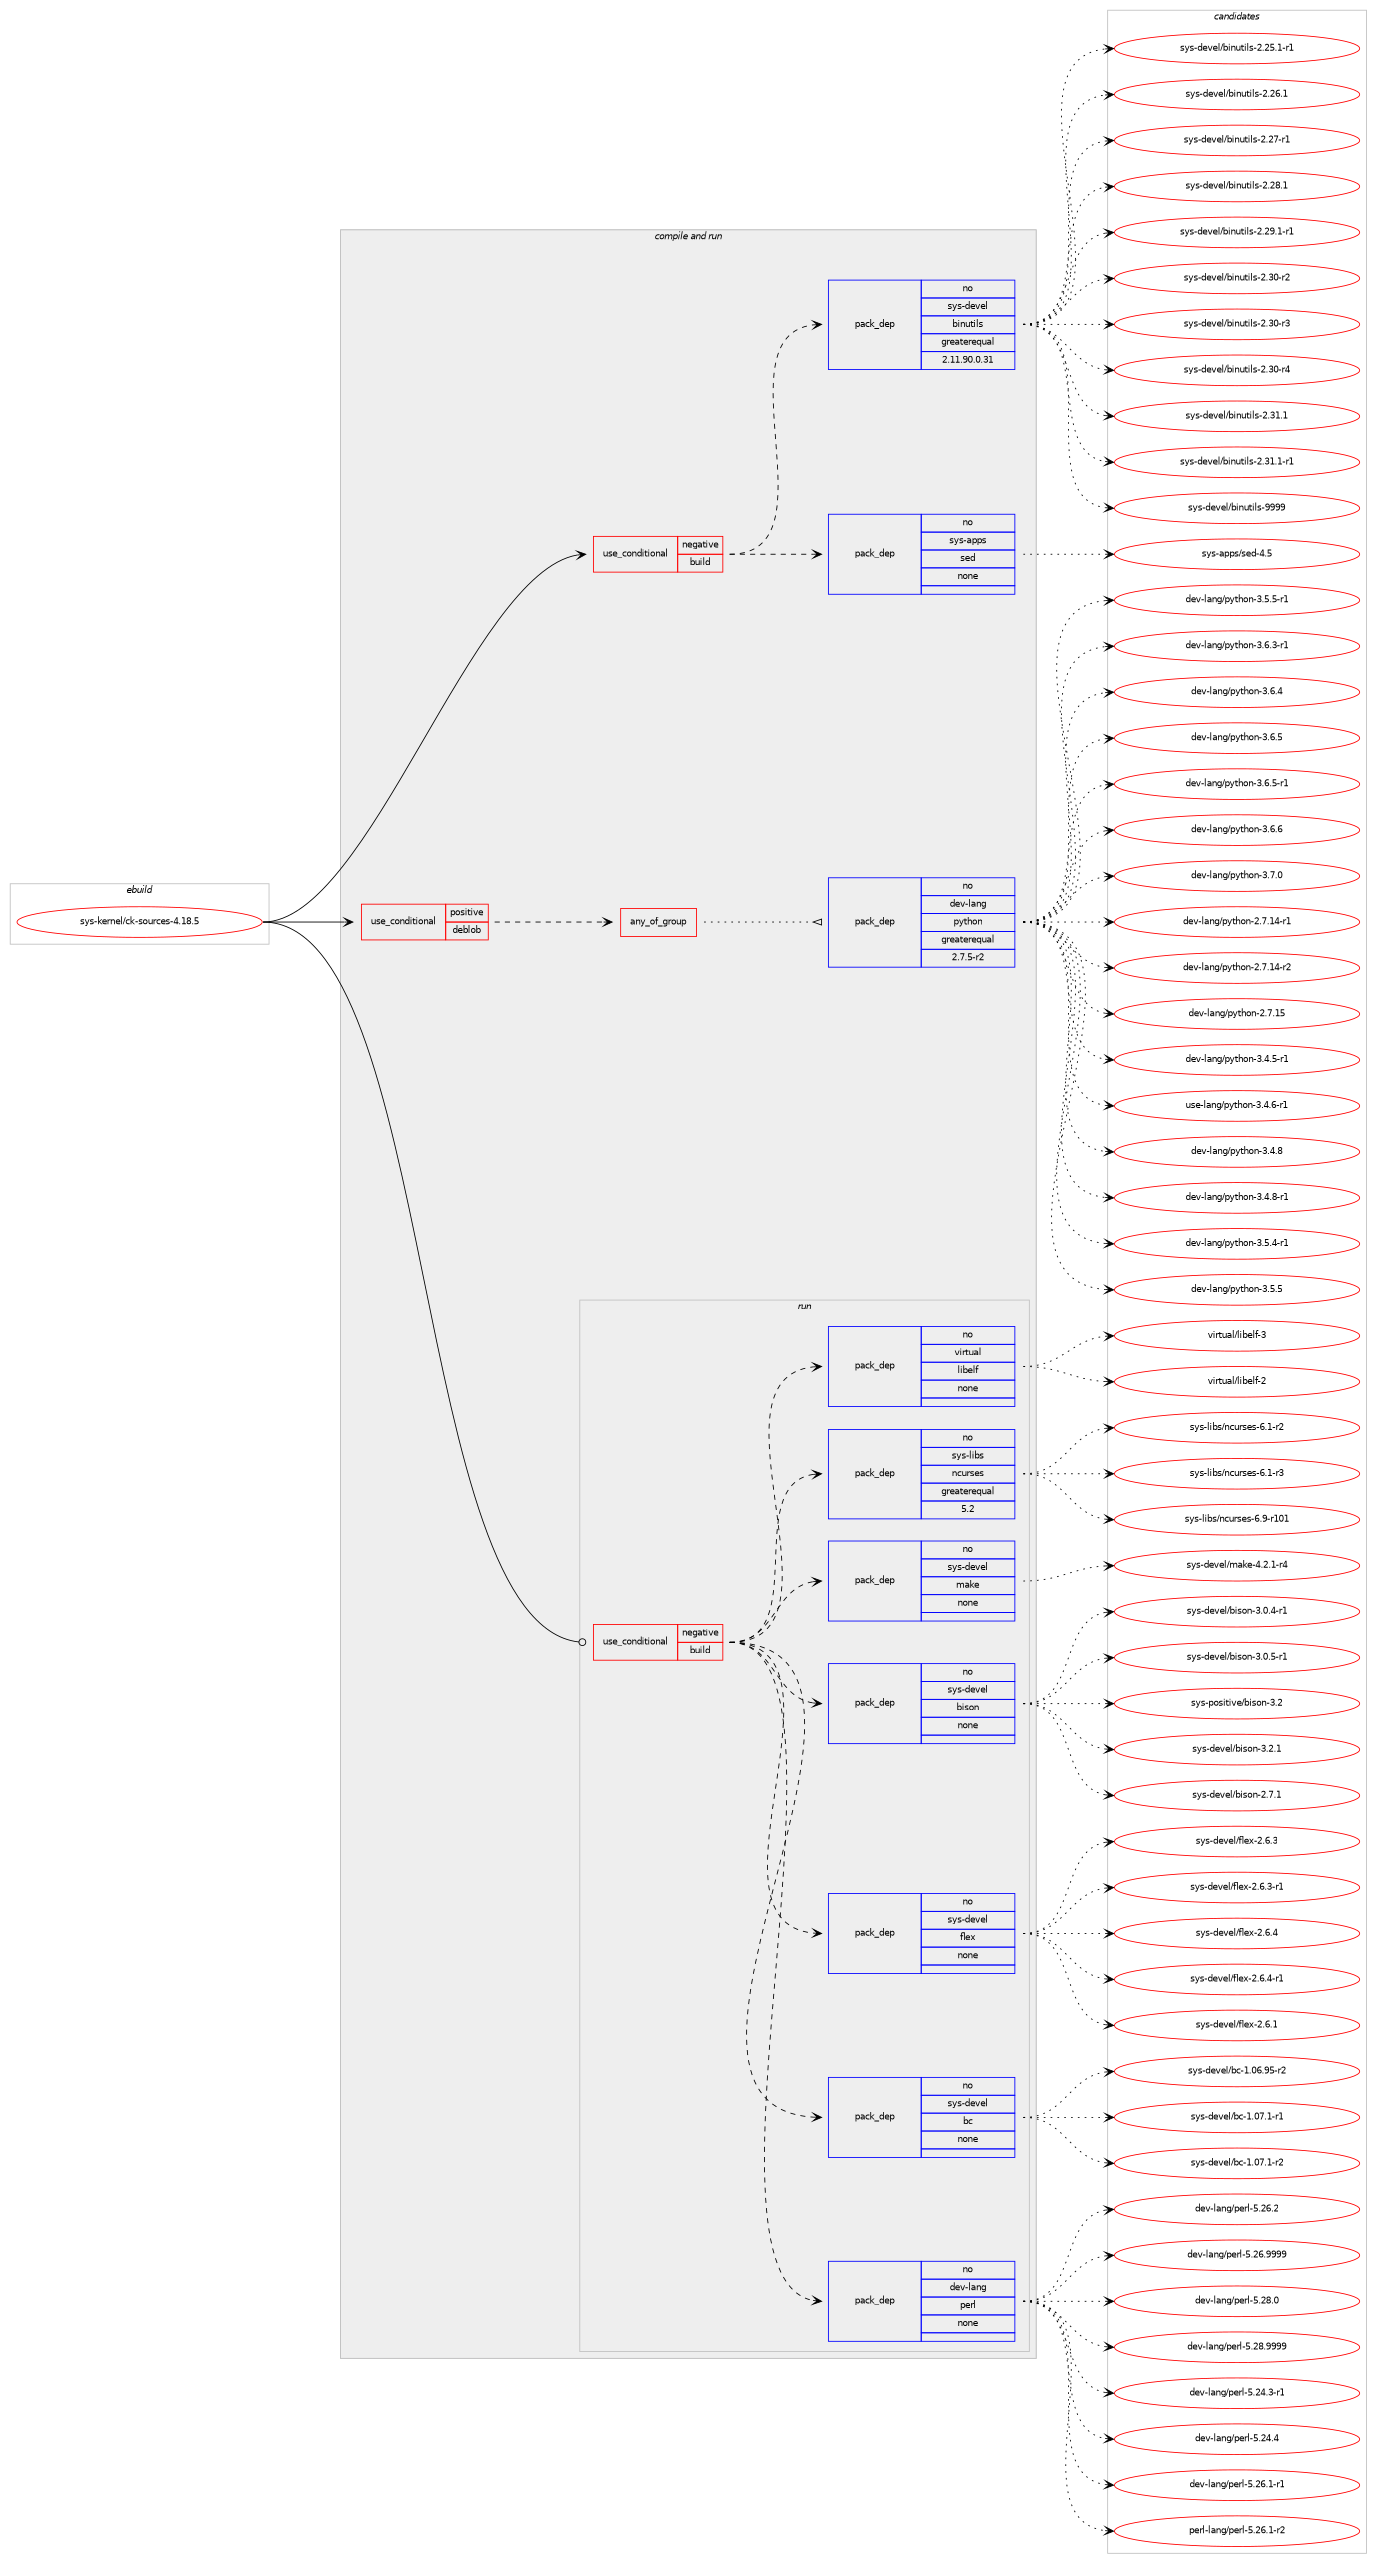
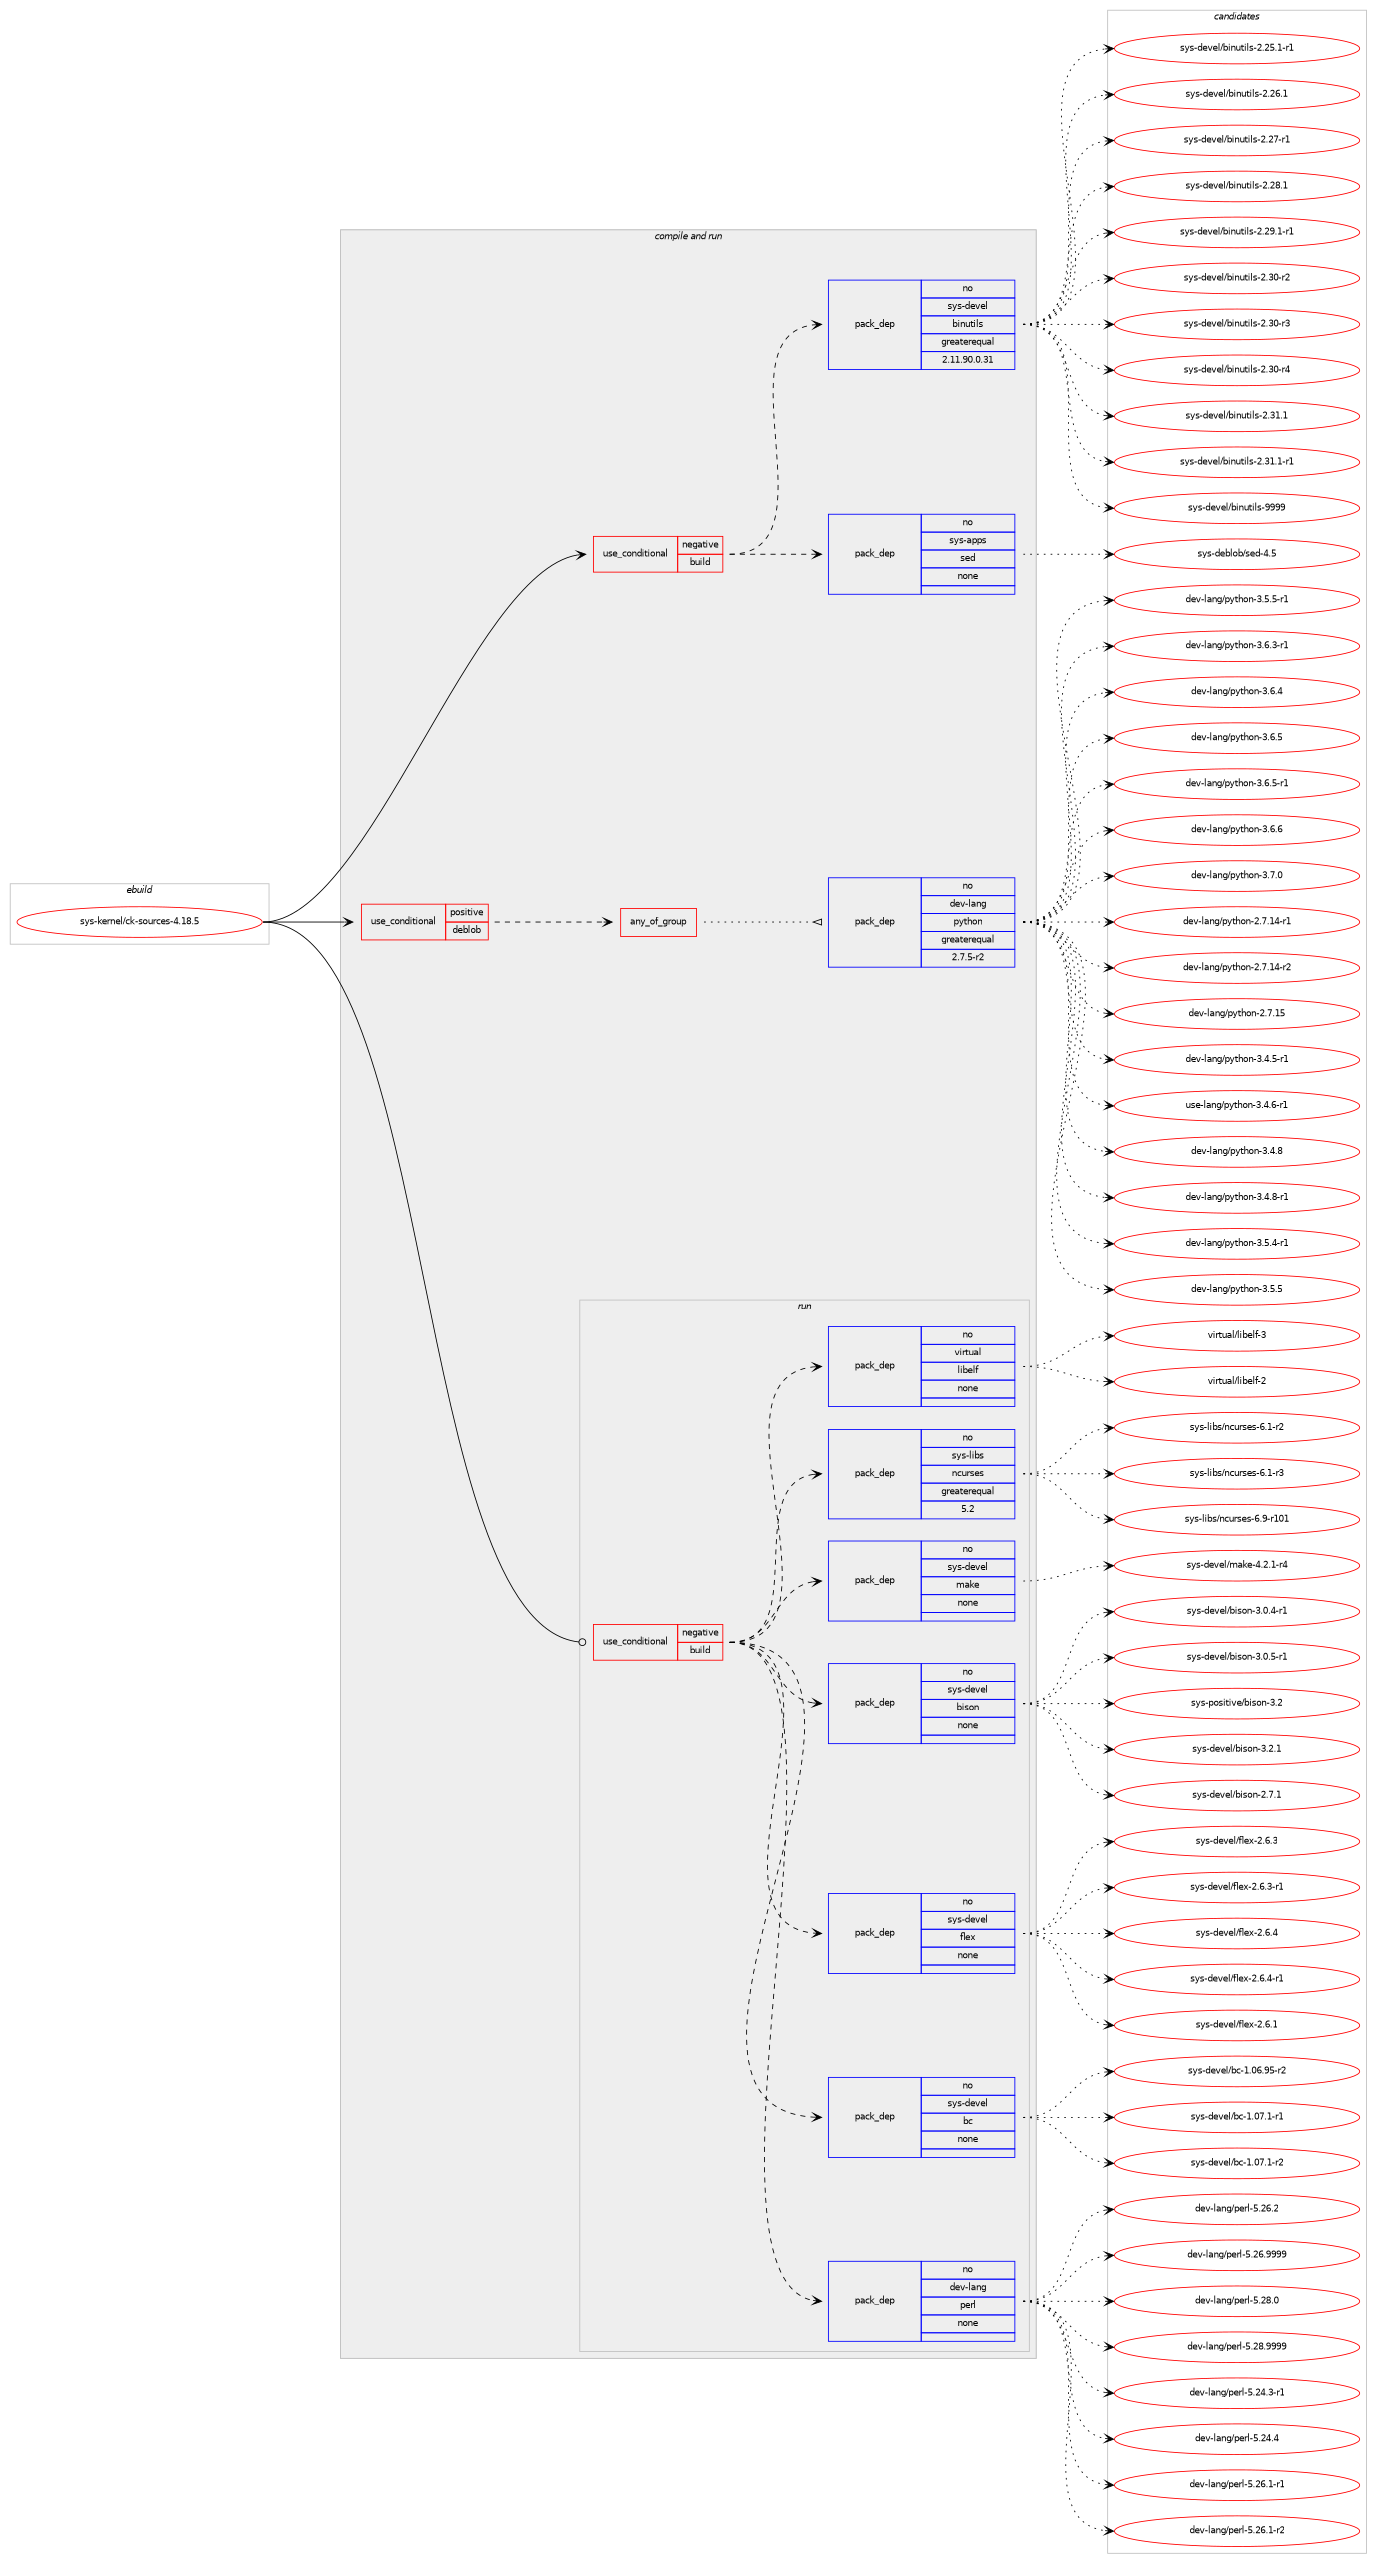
node "sys-apps/sed-4.5": label "sys-apps/sed-4.5" -> "sys-deblob/sed-4.5"
node "perl-lang/perl-5.26.1-r2": label "perl-lang/perl-5.26.1-r2" -> "dev-lang/perl-5.26.1-r2"
